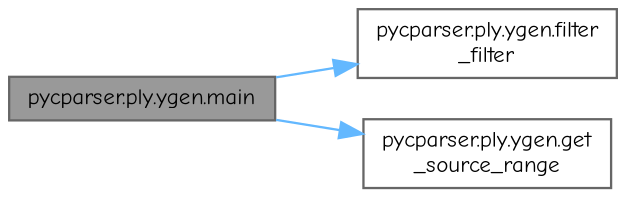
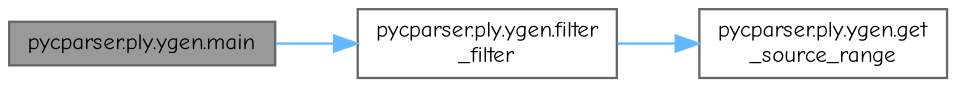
edge "pycparser.ply.ygen.main" -> "pycparser.ply.ygen.get _source_range": now "pycparser.ply.ygen.filter _filter" -> "pycparser.ply.ygen.get _source_range"
